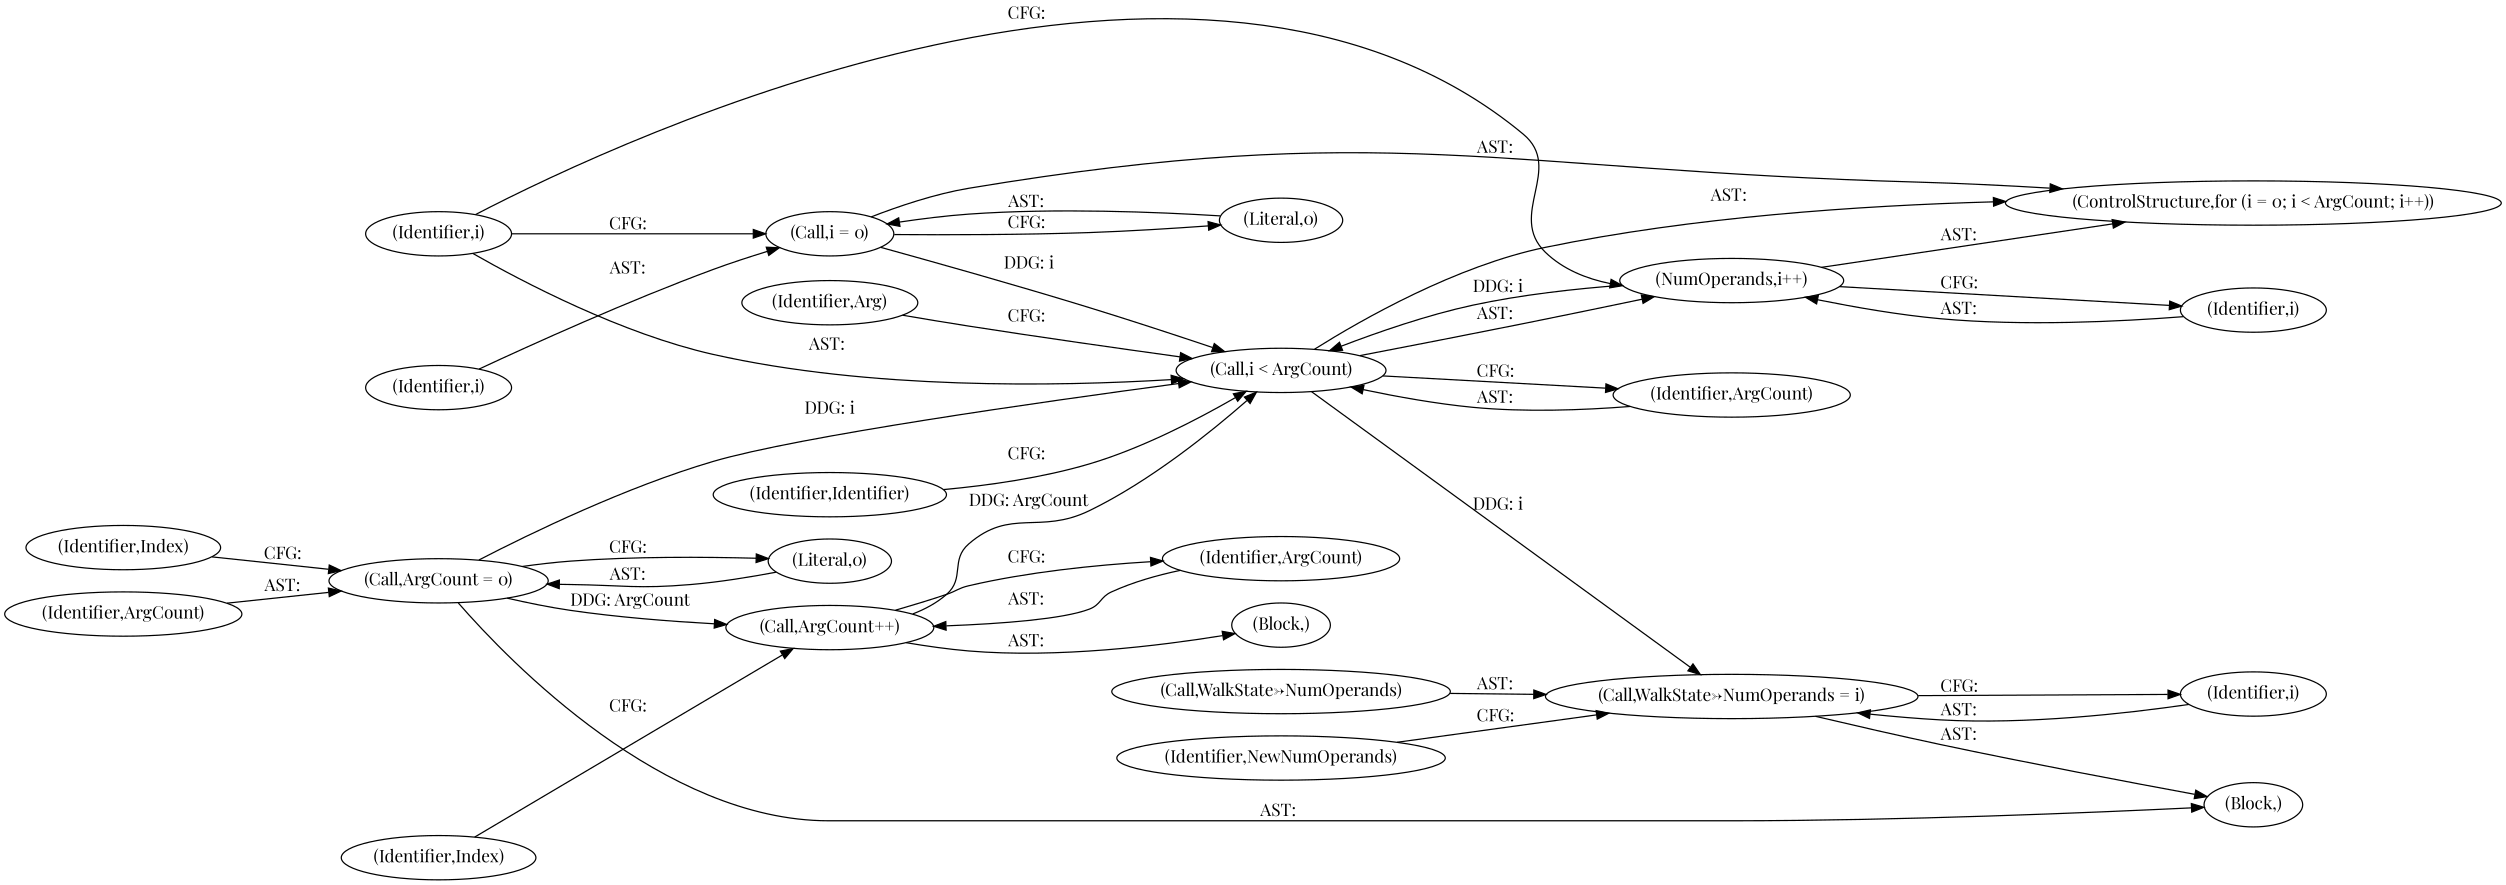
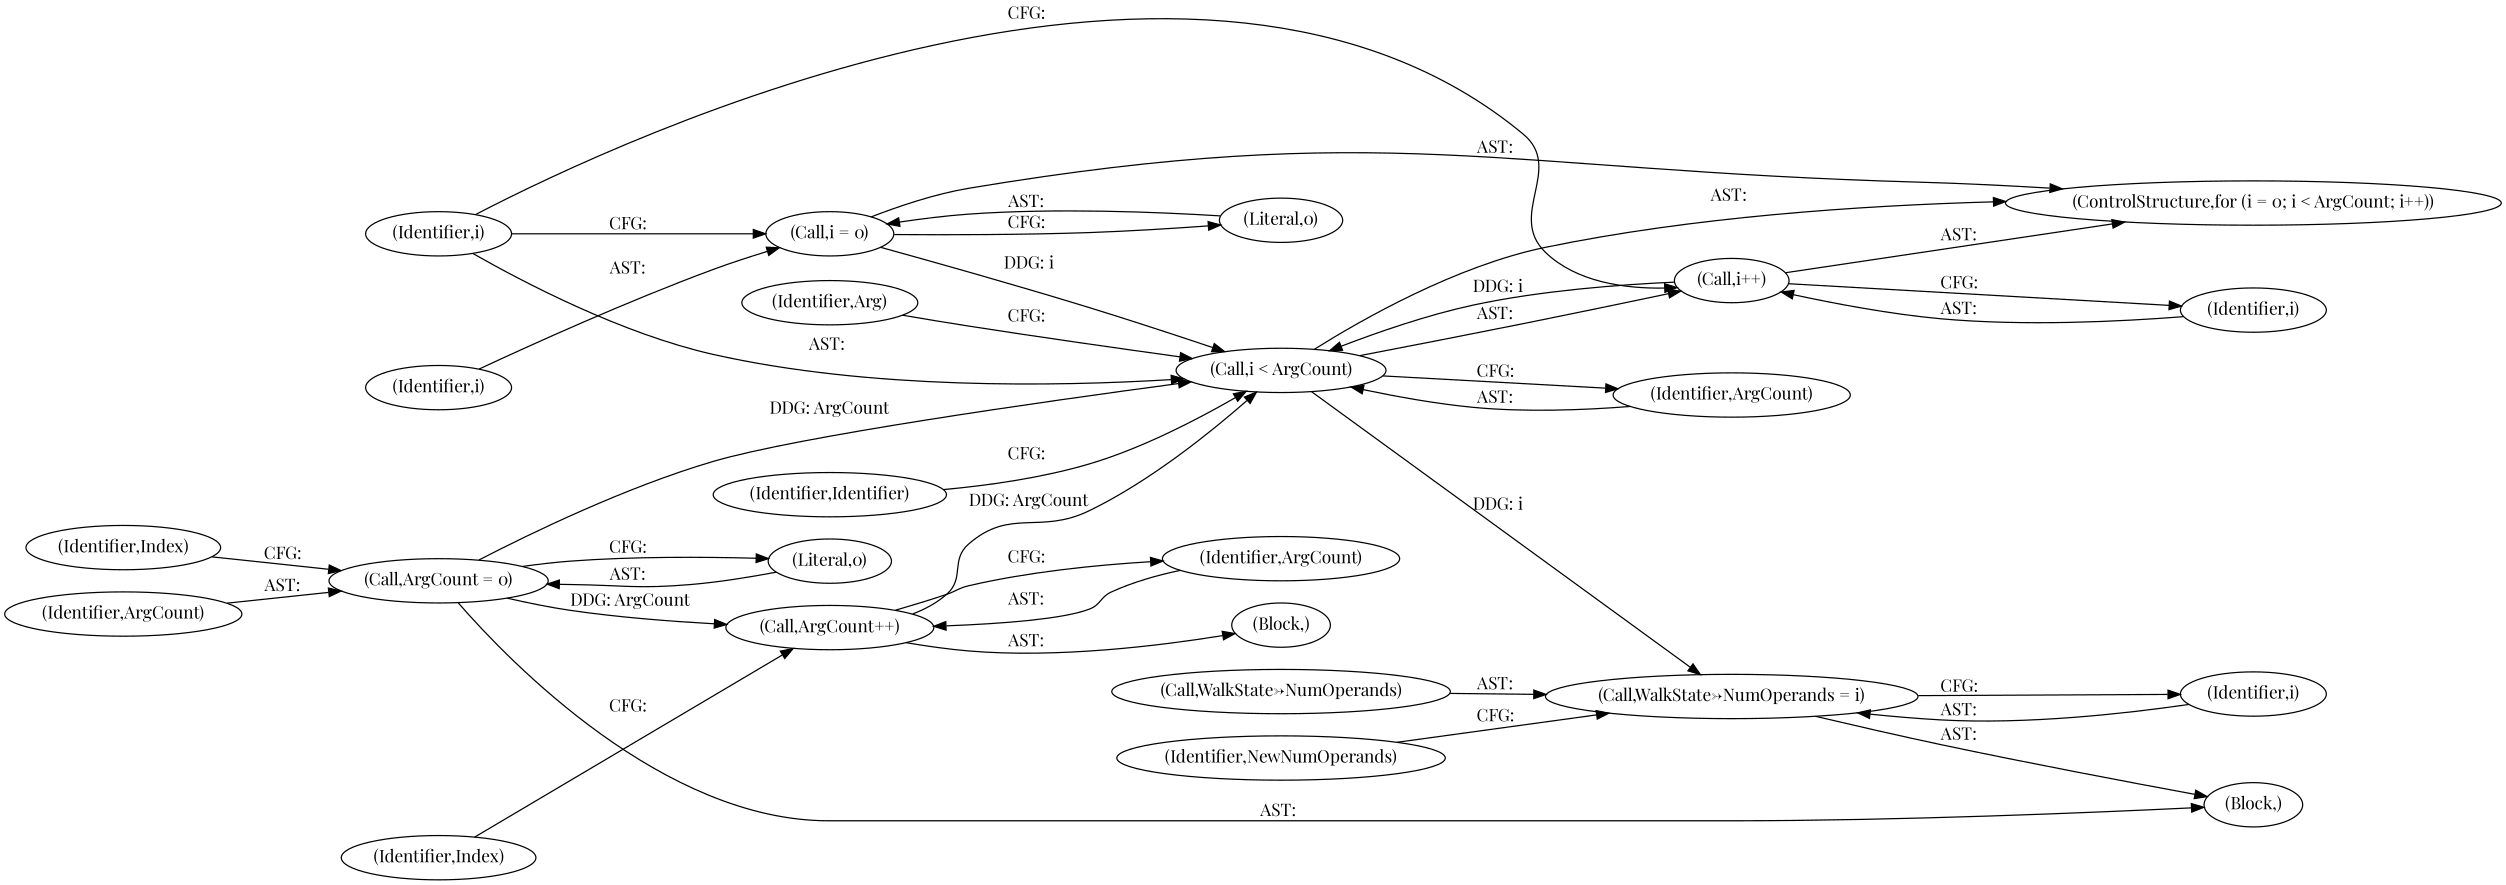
node "(NumOperands,i++)": label "(NumOperands,i++)" -> "(Call,i++)"
edge "(Call,ArgCount = 0)" -> "(Call,i < ArgCount)": label "DDG: i" -> "DDG: ArgCount"
